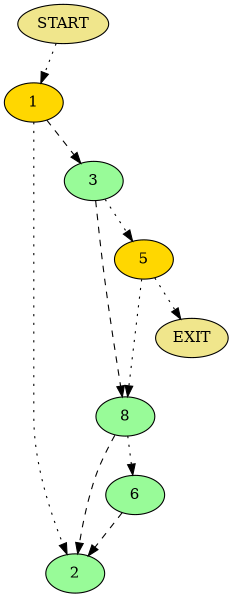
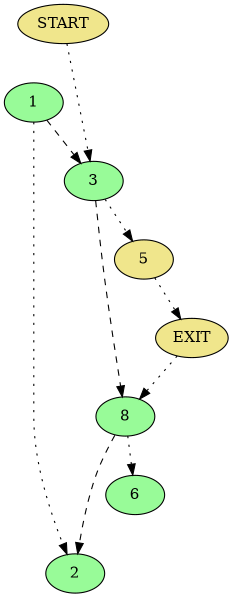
edge "START" -> "1": now "START" -> "3"
node "1": fillcolor gold -> palegreen
node "5": fillcolor gold -> khaki
edge "5" -> "8": now "EXIT" -> "8"
edge "6" -> "2": removed
